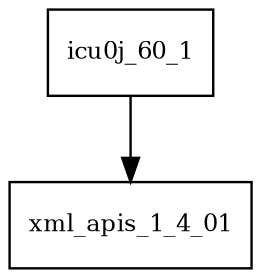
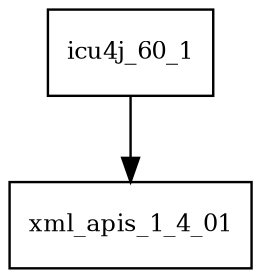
node "icu0j_60_1": label "icu0j_60_1" -> "icu4j_60_1"
